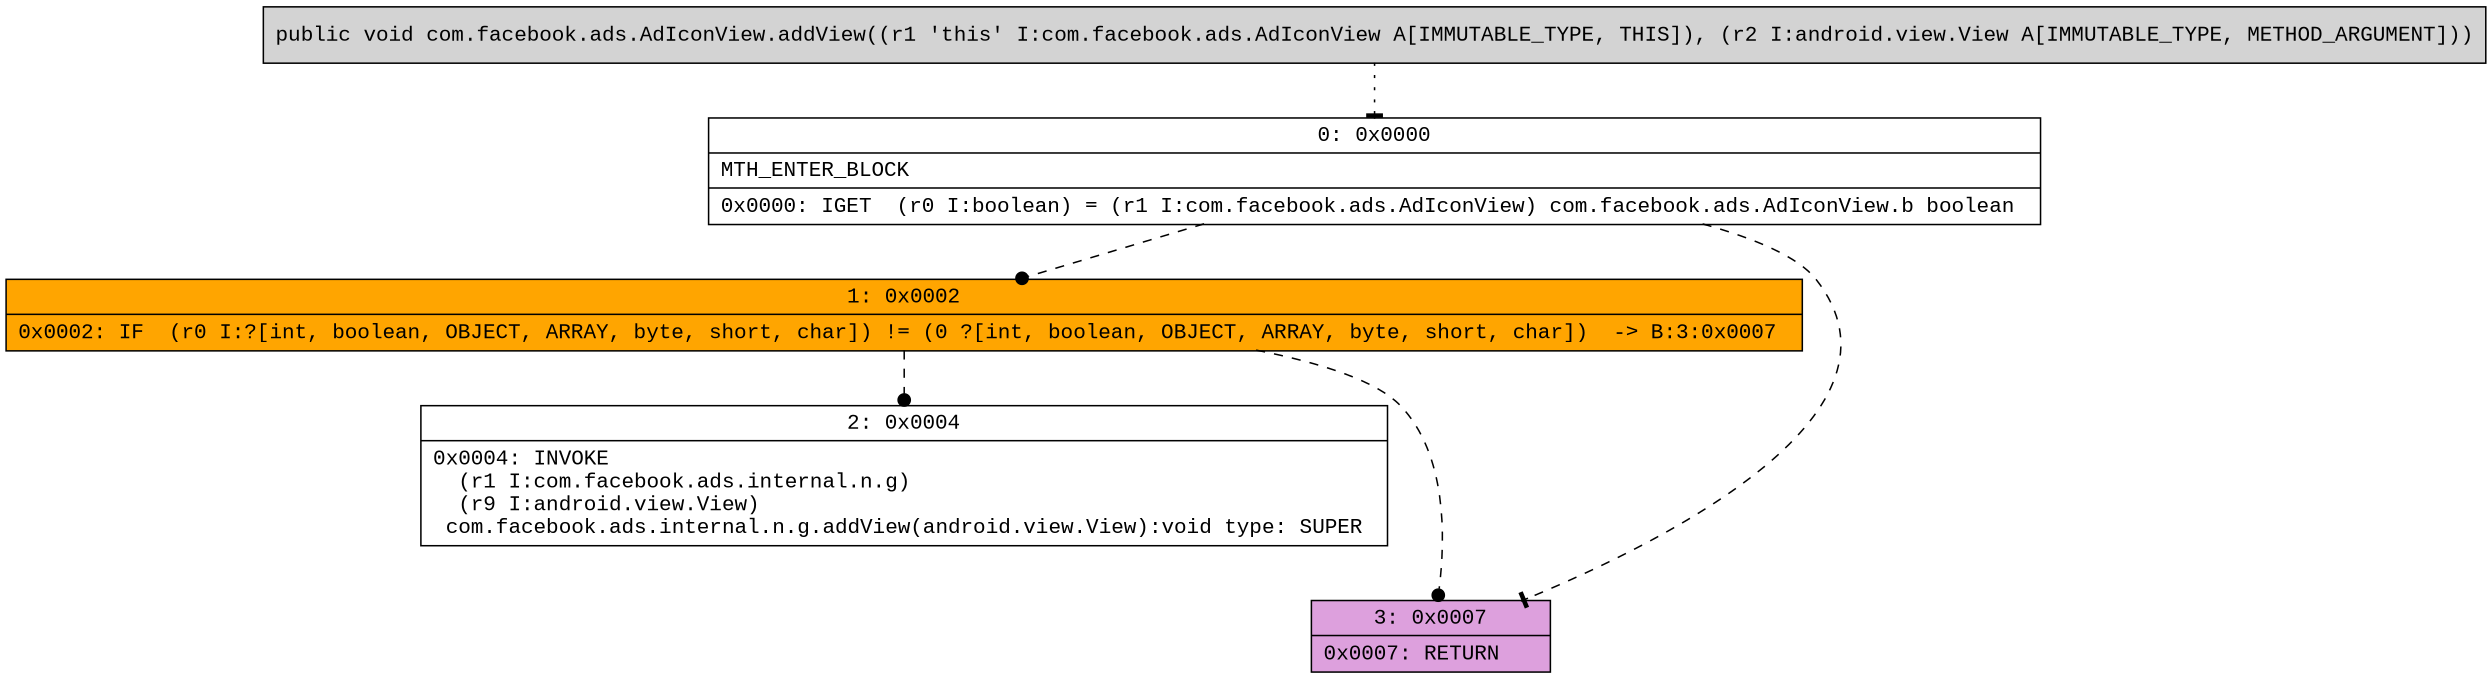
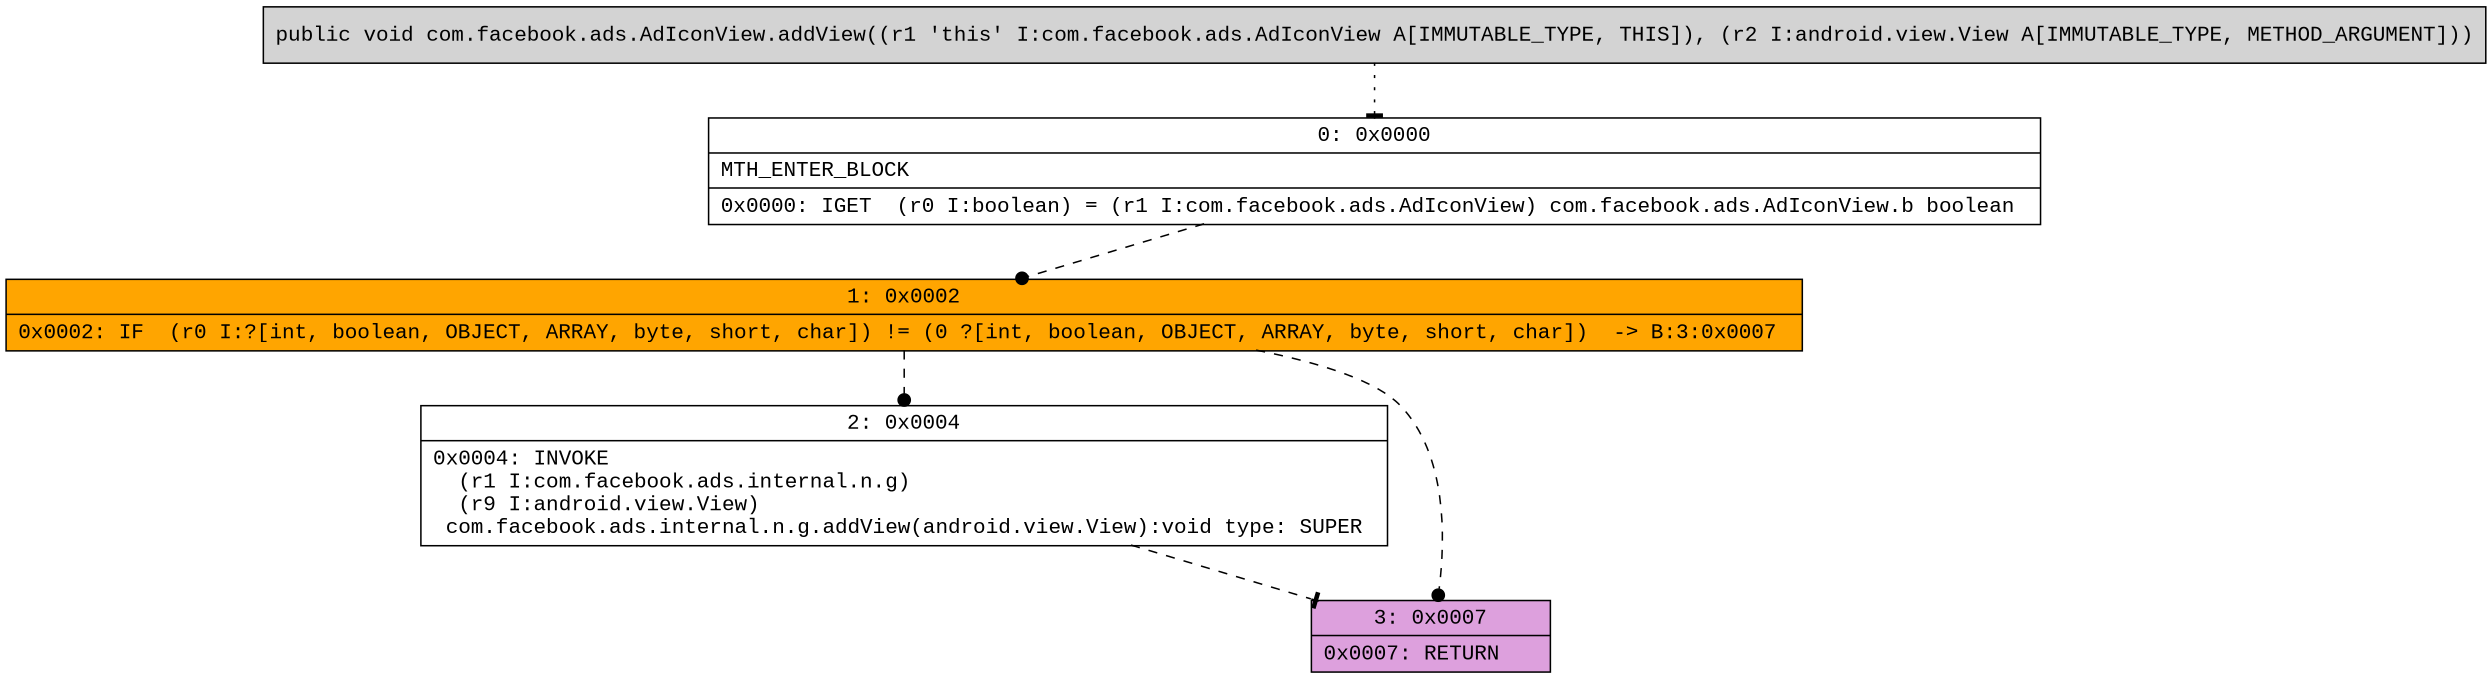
edge "0: 0x0000" -> "3: 0x0007": now "2: 0x0004" -> "3: 0x0007"
